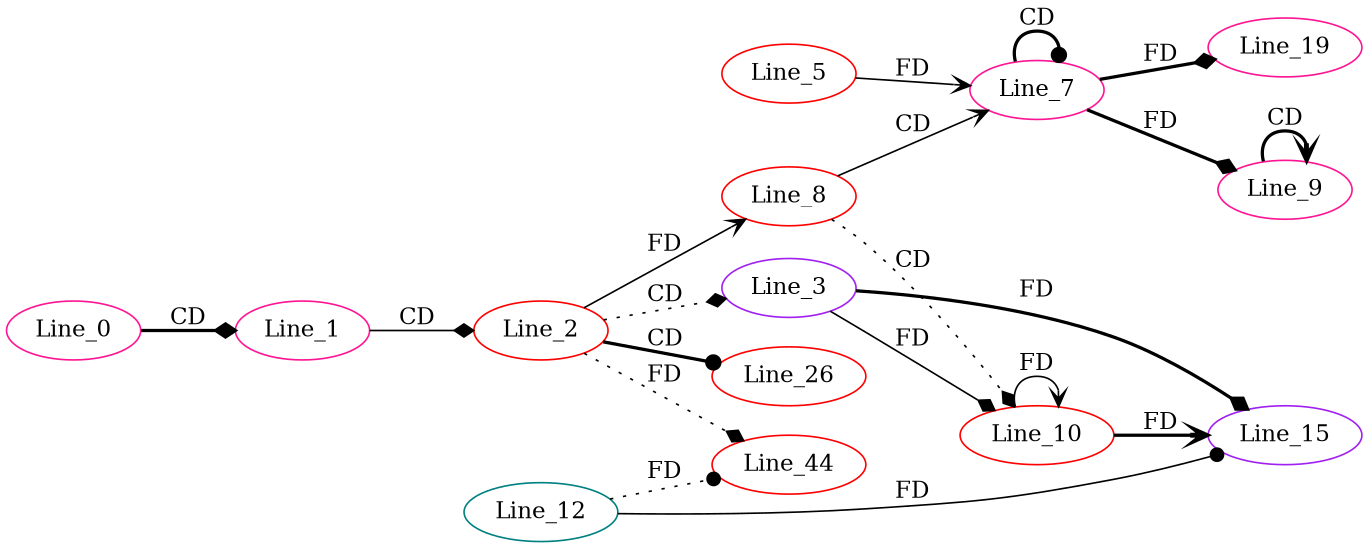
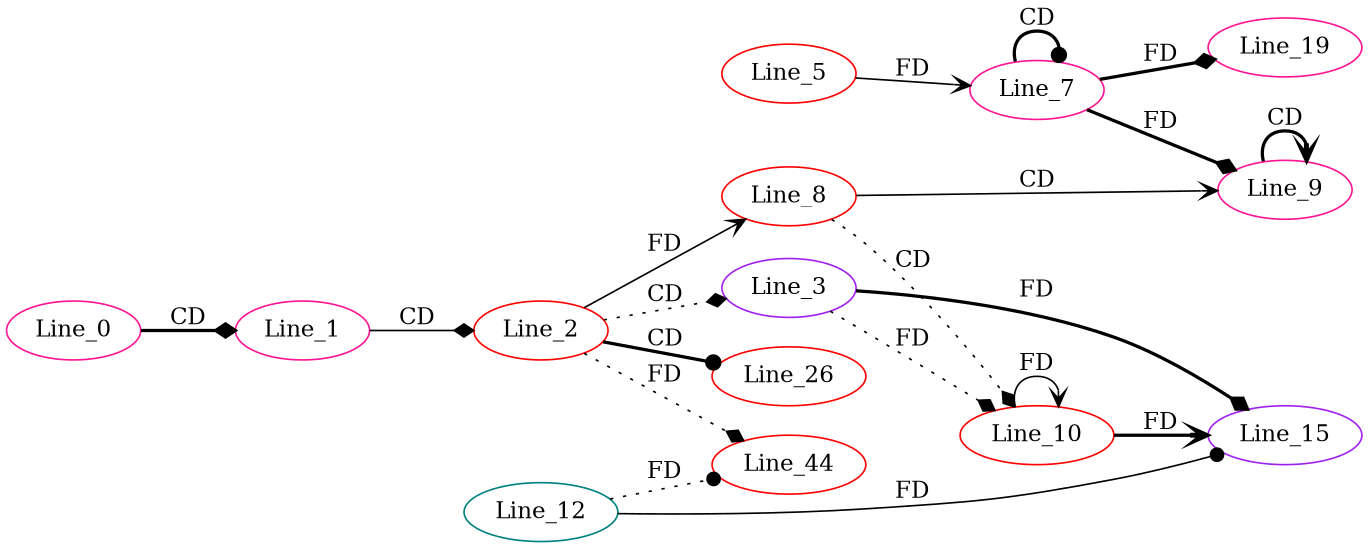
edge "Line_8" -> "Line_7": now "Line_8" -> "Line_9"
edge "Line_3" -> "Line_10": style solid -> dotted
